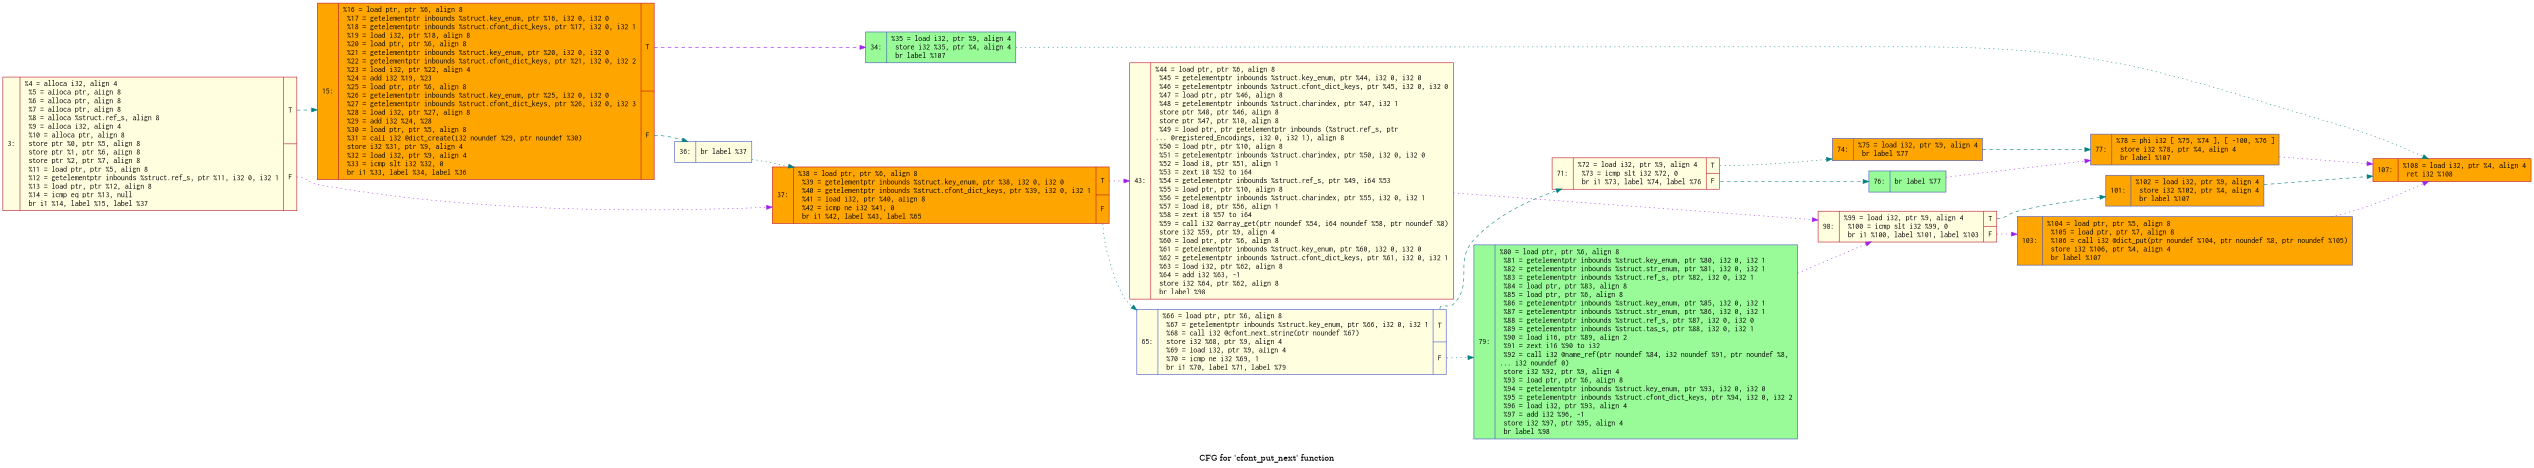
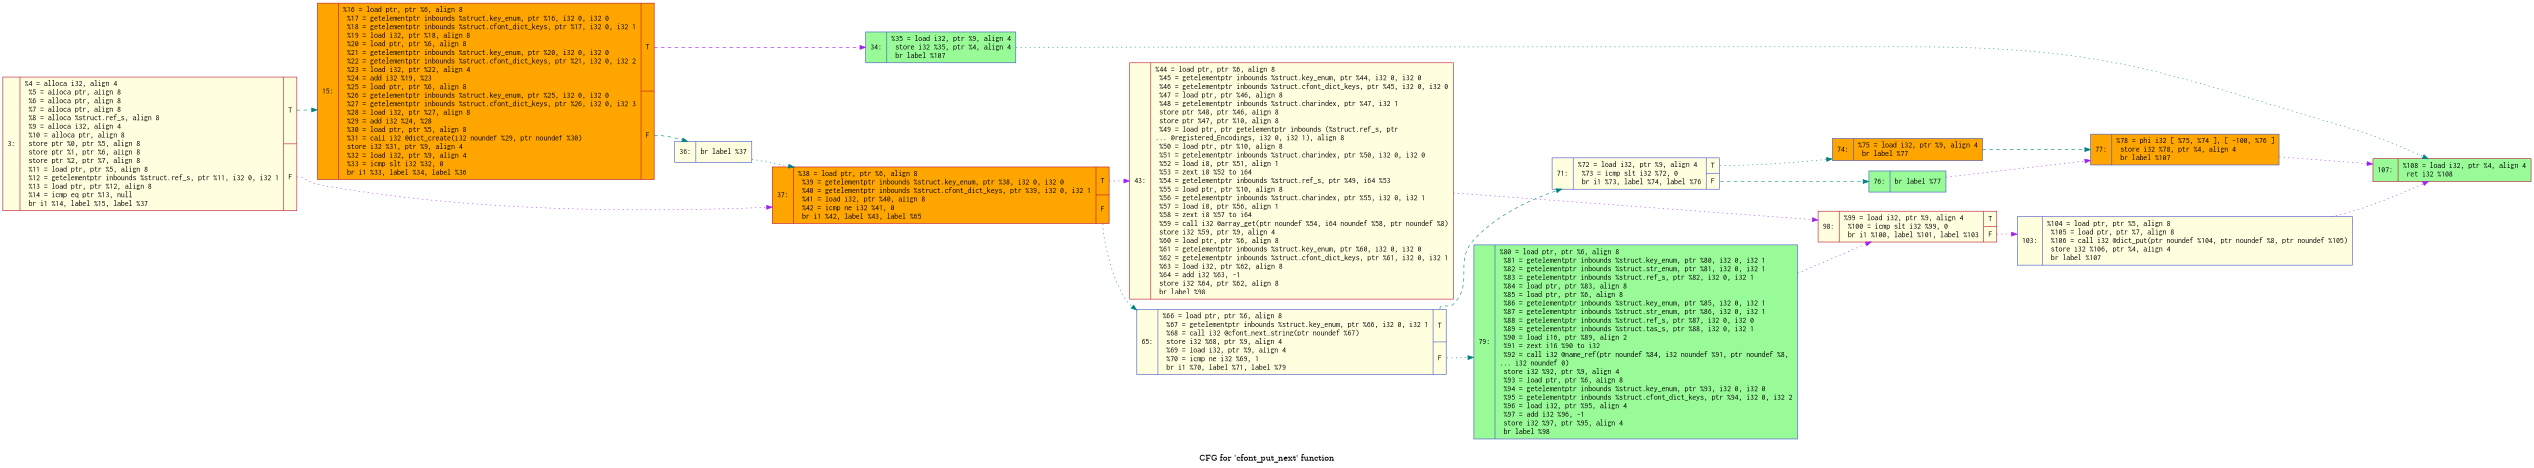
node "107:": fillcolor orange -> palegreen
node "71:": color #b70d28ff -> #3d50c3ff
node "101:": removed
node "103:": fillcolor orange -> lightyellow
node "79:": text "%96 = load i32, ptr %93, align 4" -> "%96 = load i32, ptr %95, align 4"
